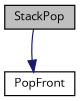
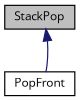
edge "StackPop" -> "PopFront": reversed
